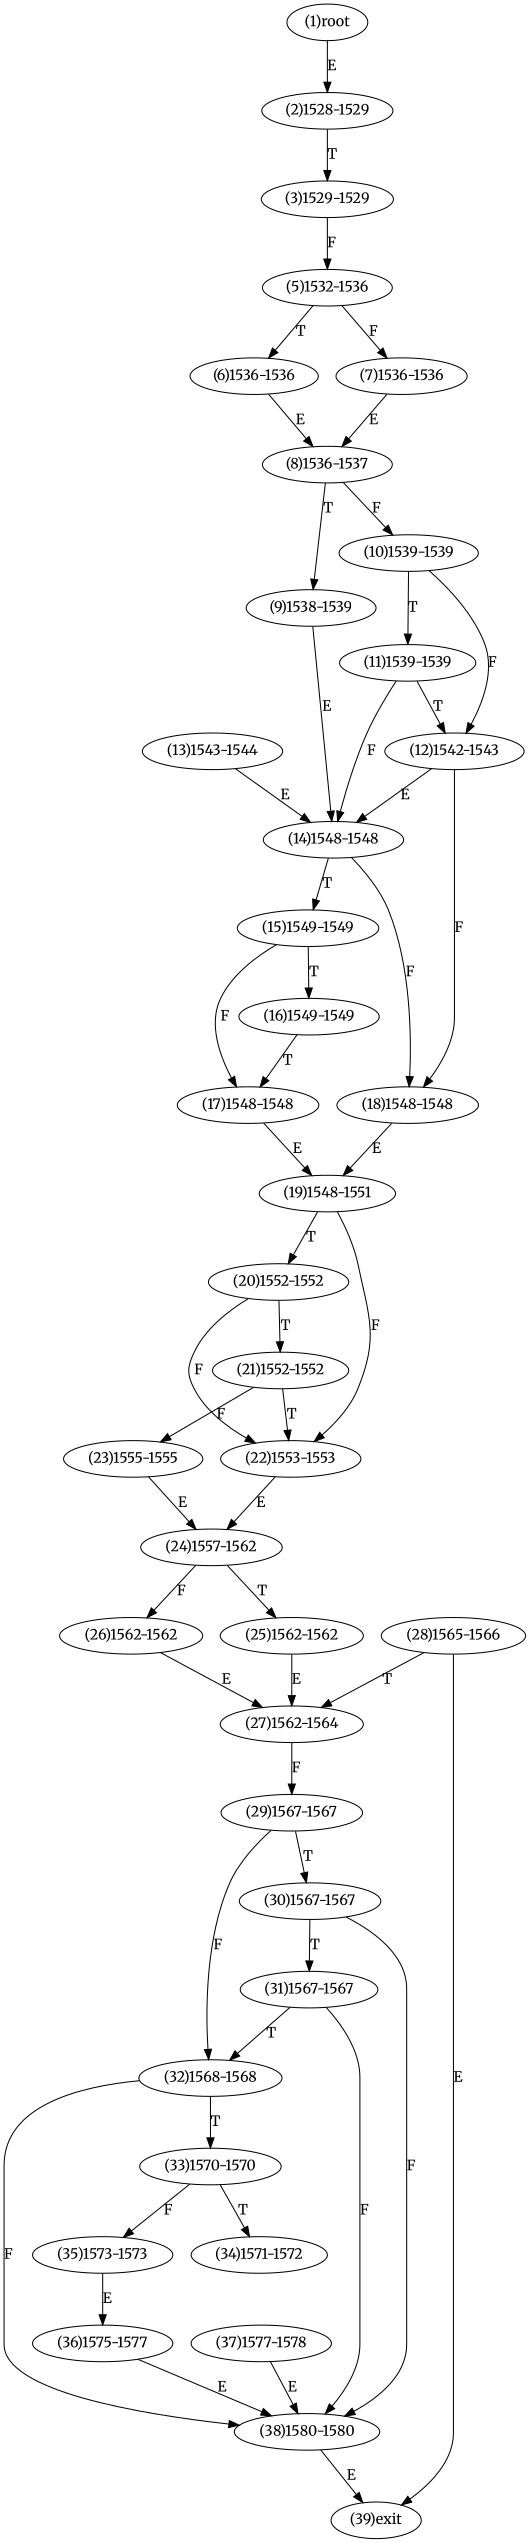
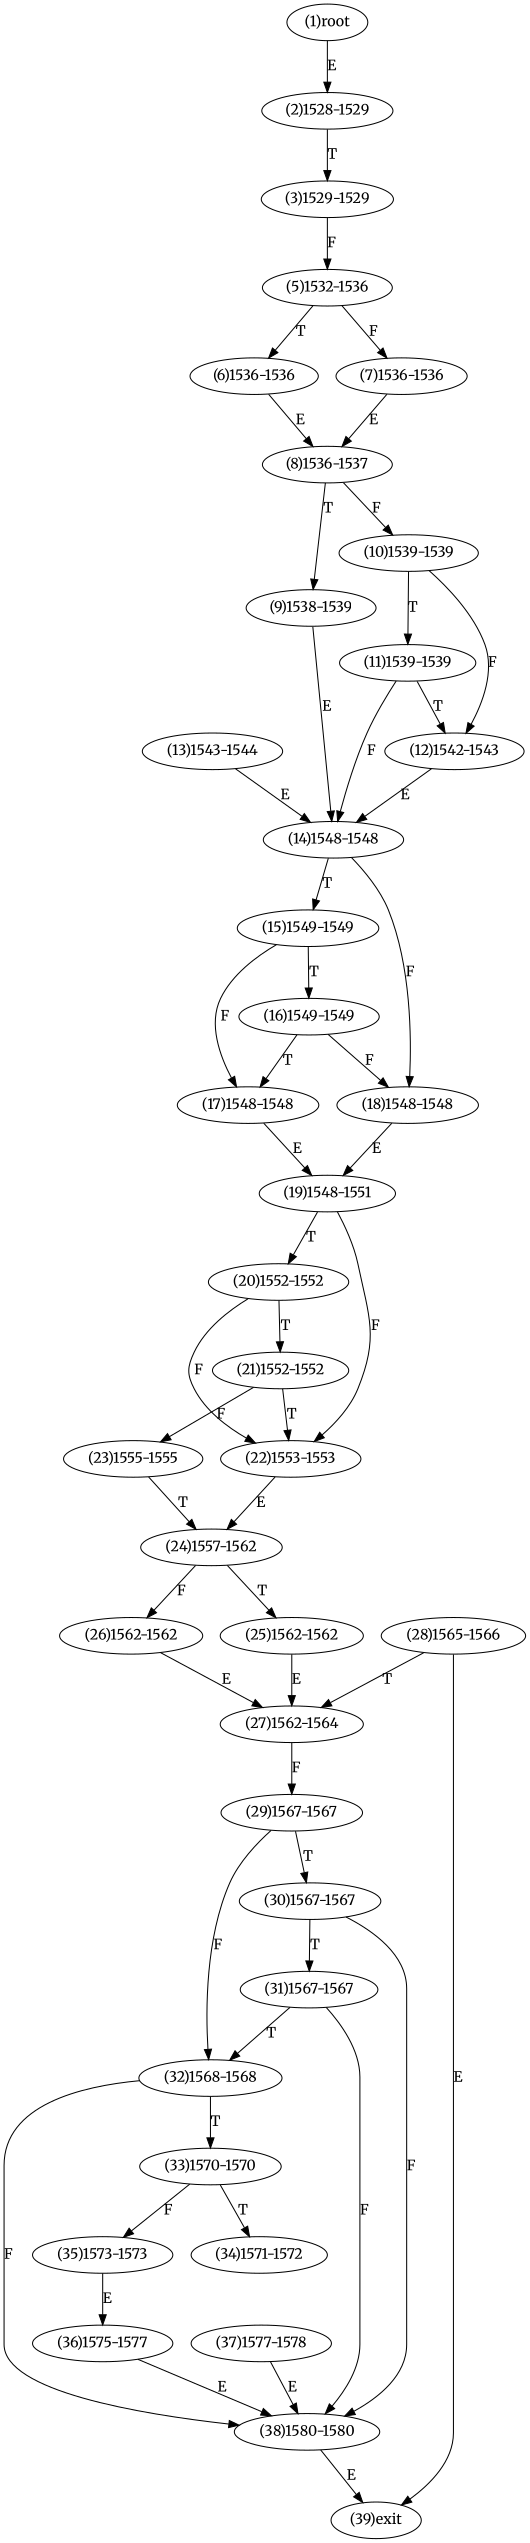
edge "(12)1542-1543" -> "(18)1548-1548": now "(16)1549-1549" -> "(18)1548-1548"
edge "(23)1555-1555" -> "(24)1557-1562": label "E" -> "T"
